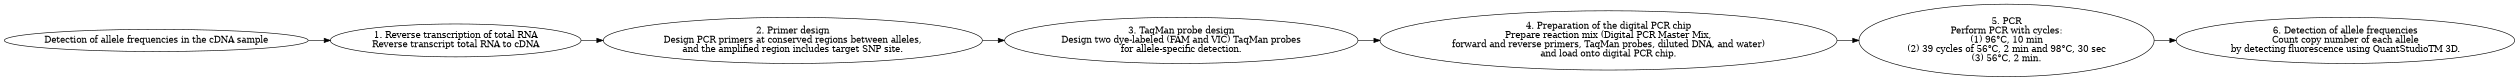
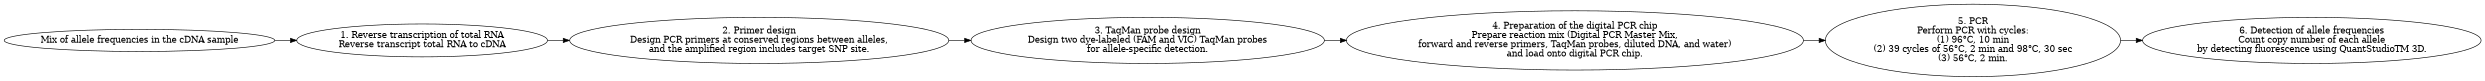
node "Detection of allele frequencies in the cDNA sample": label "Detection of allele frequencies in the cDNA sample" -> "Mix of allele frequencies in the cDNA sample"
